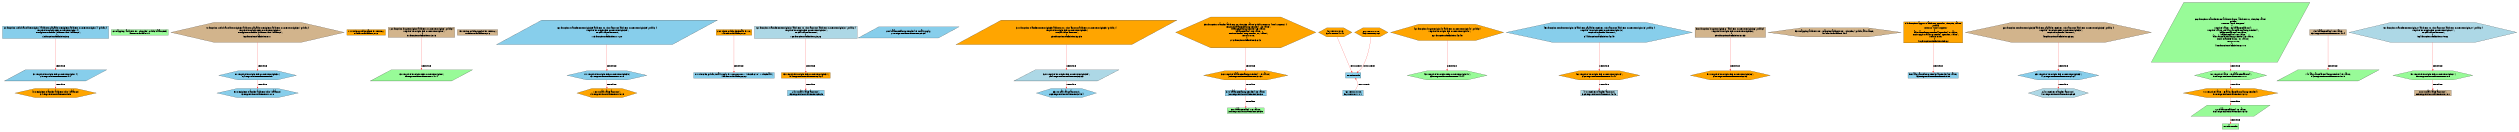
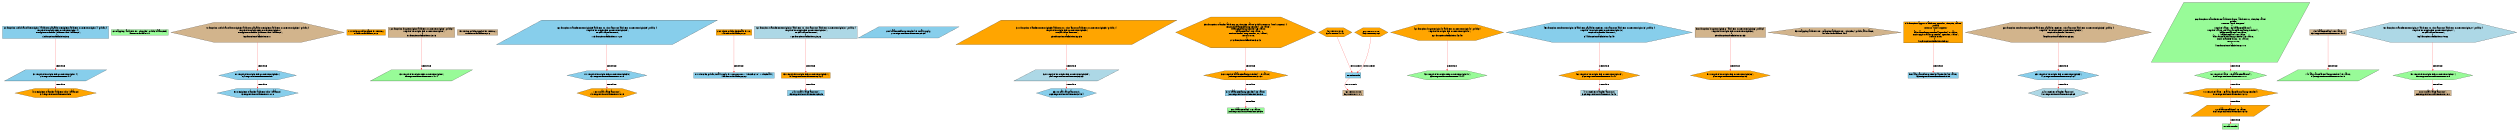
edge "76_ return true; 561-return-77-77" -> "0_ exit_node": reversed
node "76_ return true; 561-return-77-77": fillcolor skyblue -> tan
node "72_ balanceOf[from] -= value; 531-expression_statement-73-73": fillcolor palegreen -> orange
